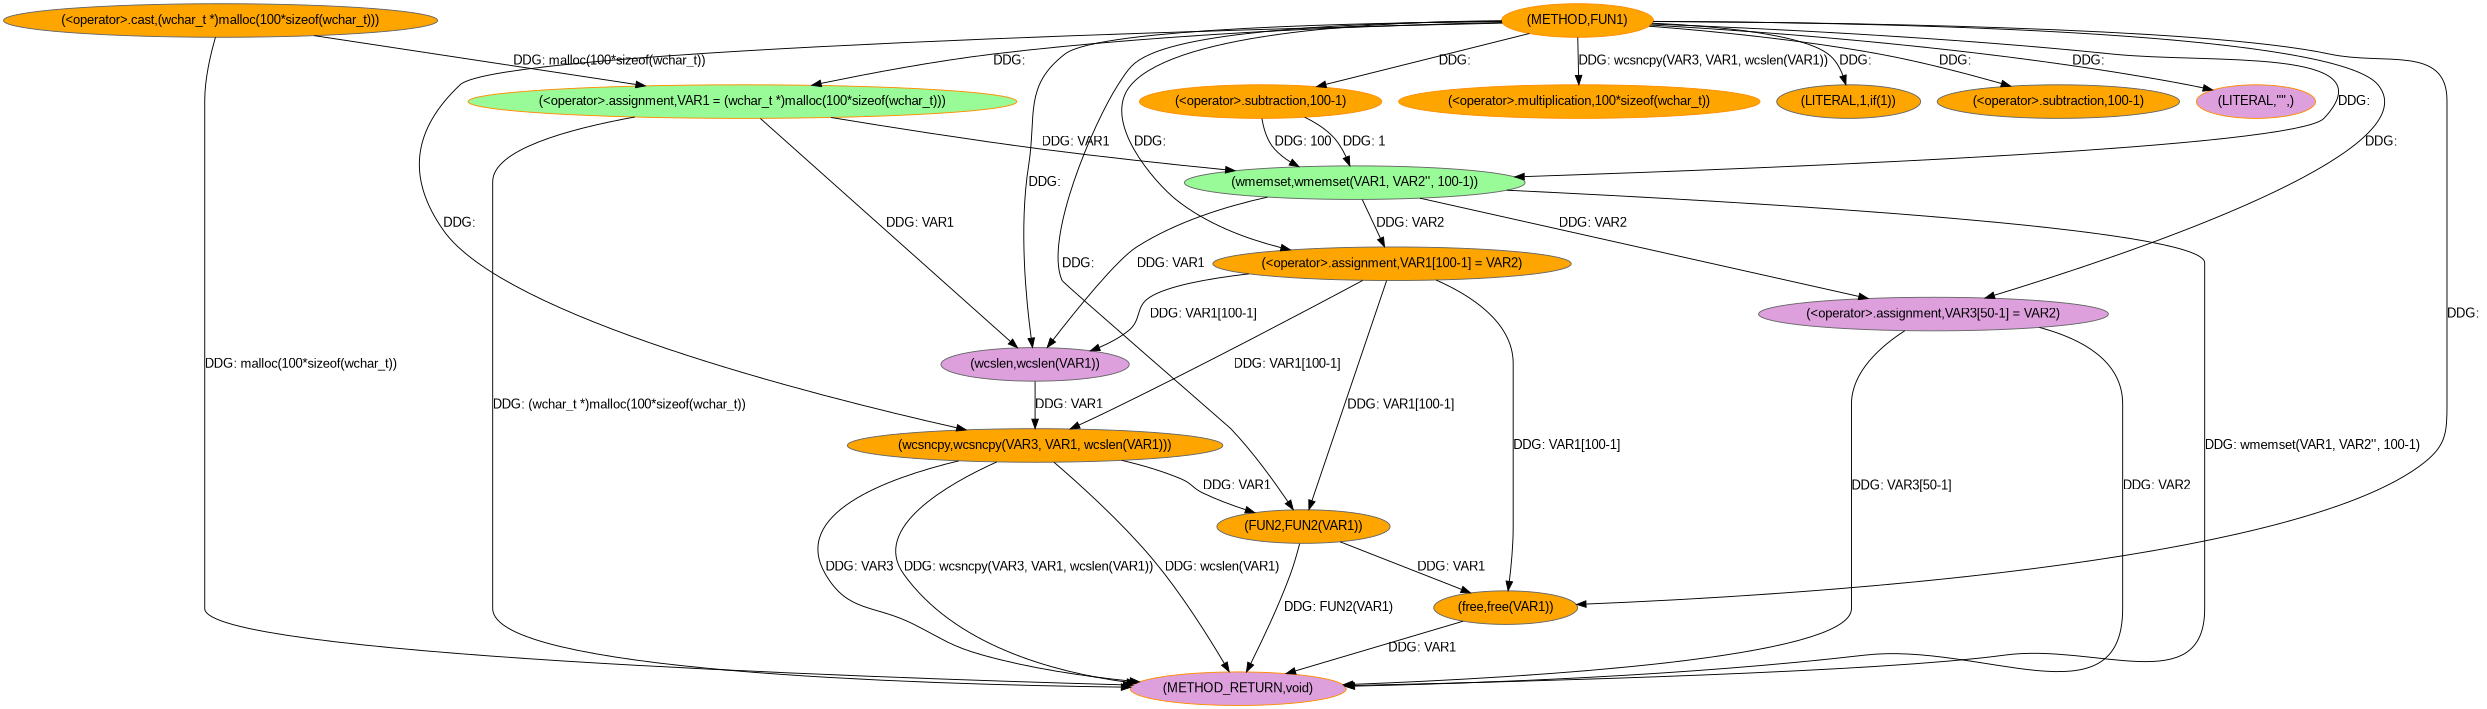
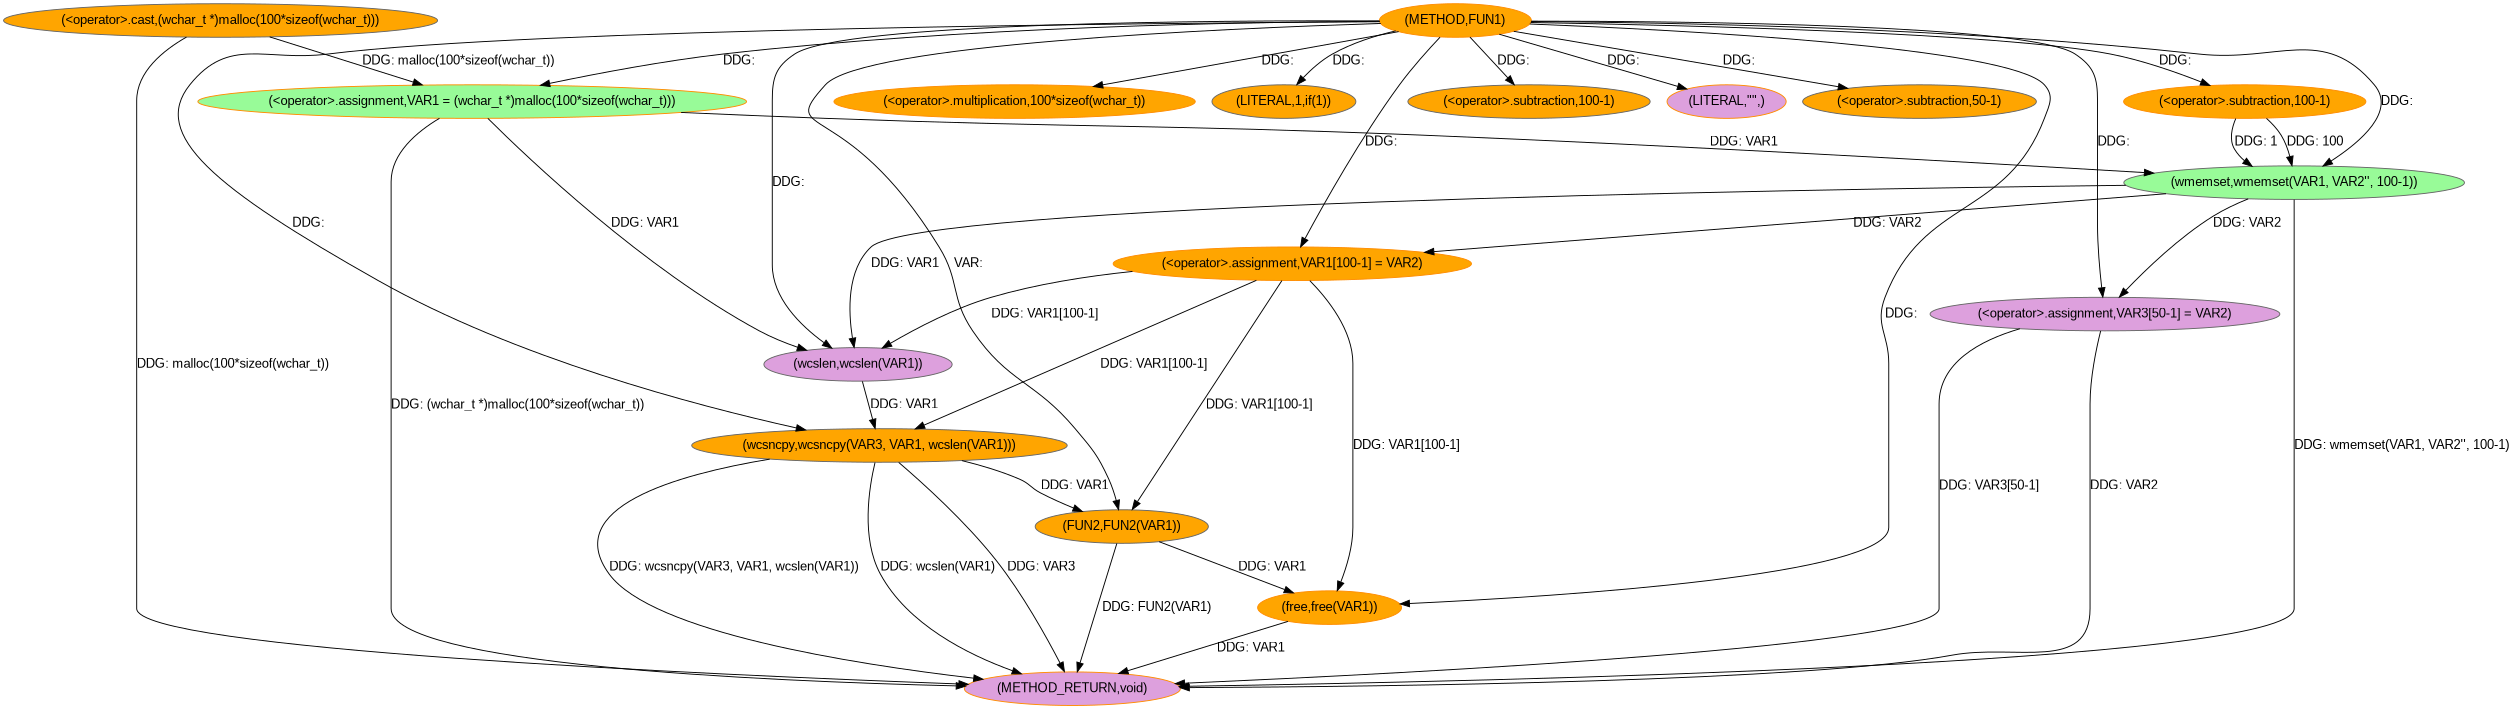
edge "(METHOD,FUN1)" -> "(<operator>.multiplication,100*sizeof(wchar_t))": label "DDG: wcsncpy(VAR3, VAR1, wcslen(VAR1))" -> "DDG: "
node "(<operator>.subtraction,50-1)": added
edge "(METHOD,FUN1)" -> "(FUN2,FUN2(VAR1))": label "DDG: " -> "VAR: "
node "(<operator>.assignment,VAR1[100-1] = VAR2)": color gray40 -> darkorange
node "(free,free(VAR1))": color gray40 -> darkorange
